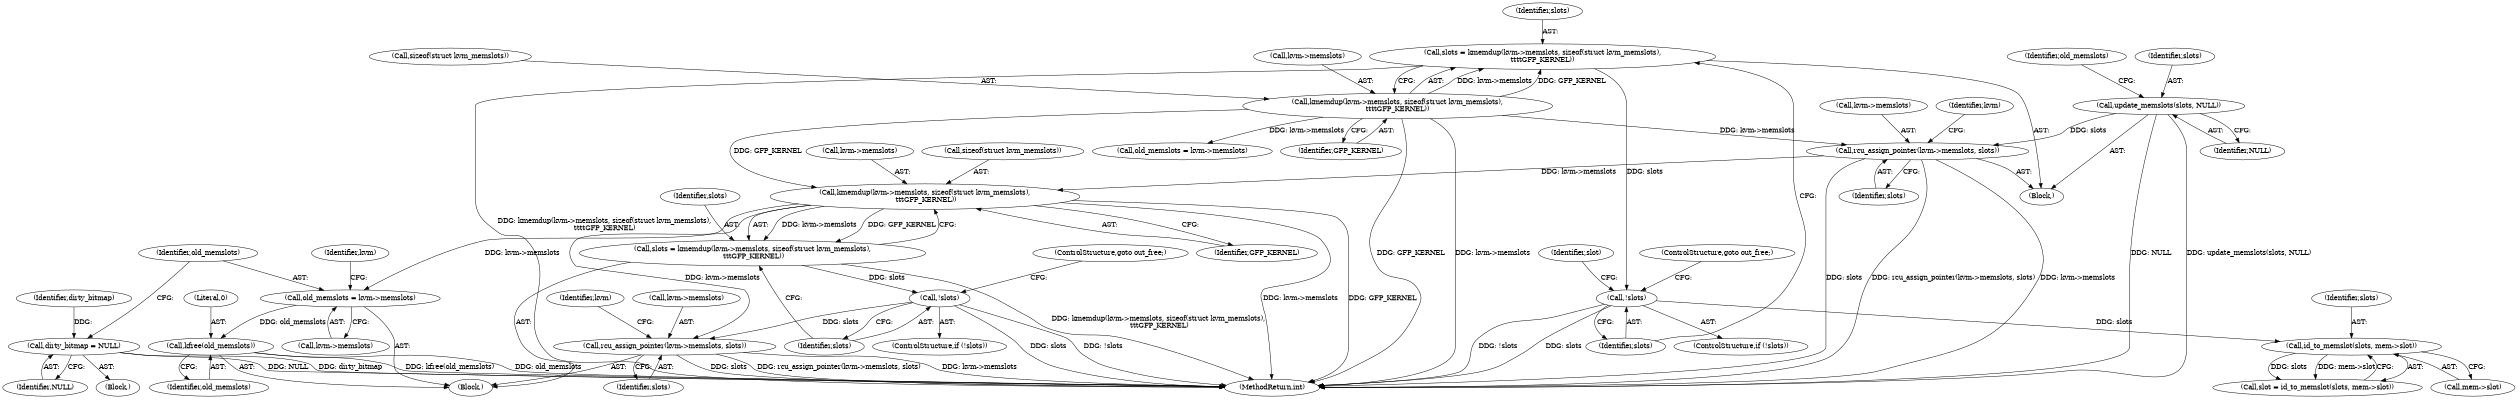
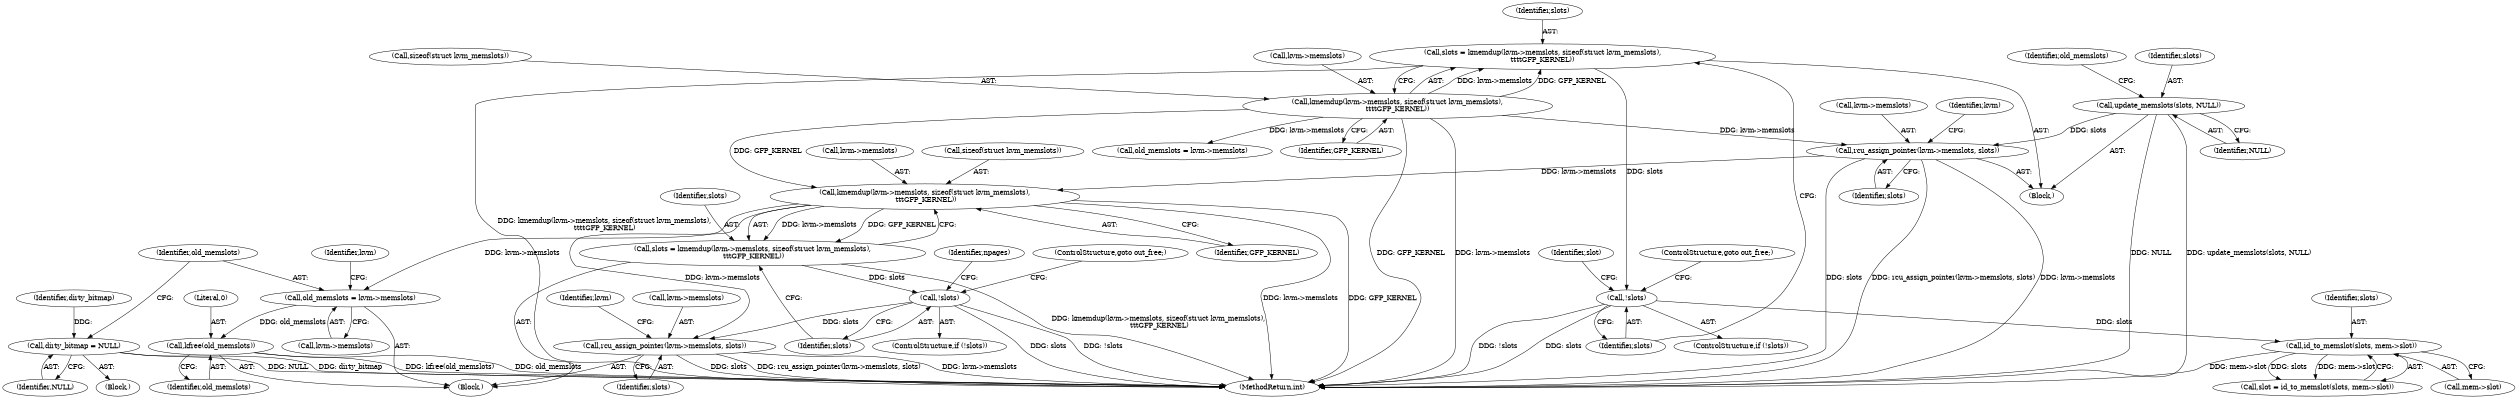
node "(Identifier,npages)": added
edge "(Call,id_to_memslot(slots, mem->slot))" -> "(MethodReturn,int)": added, label "DDG: mem->slot"
